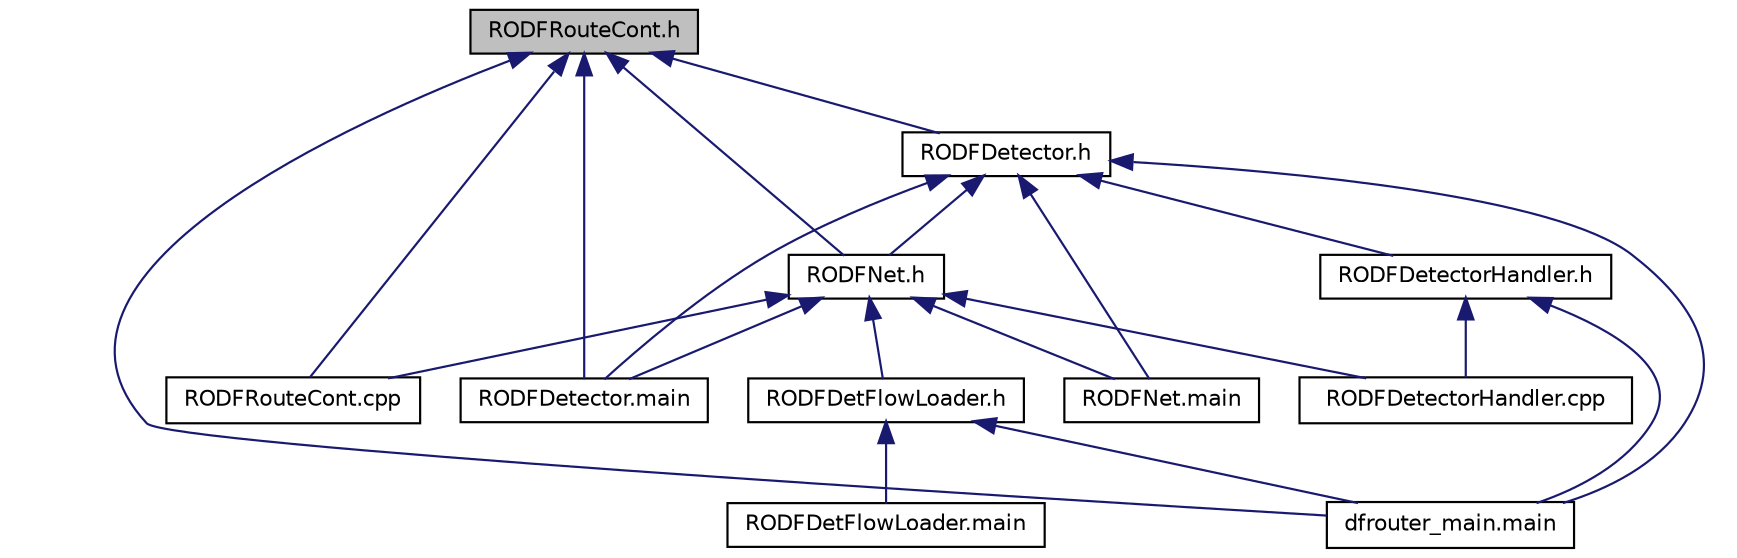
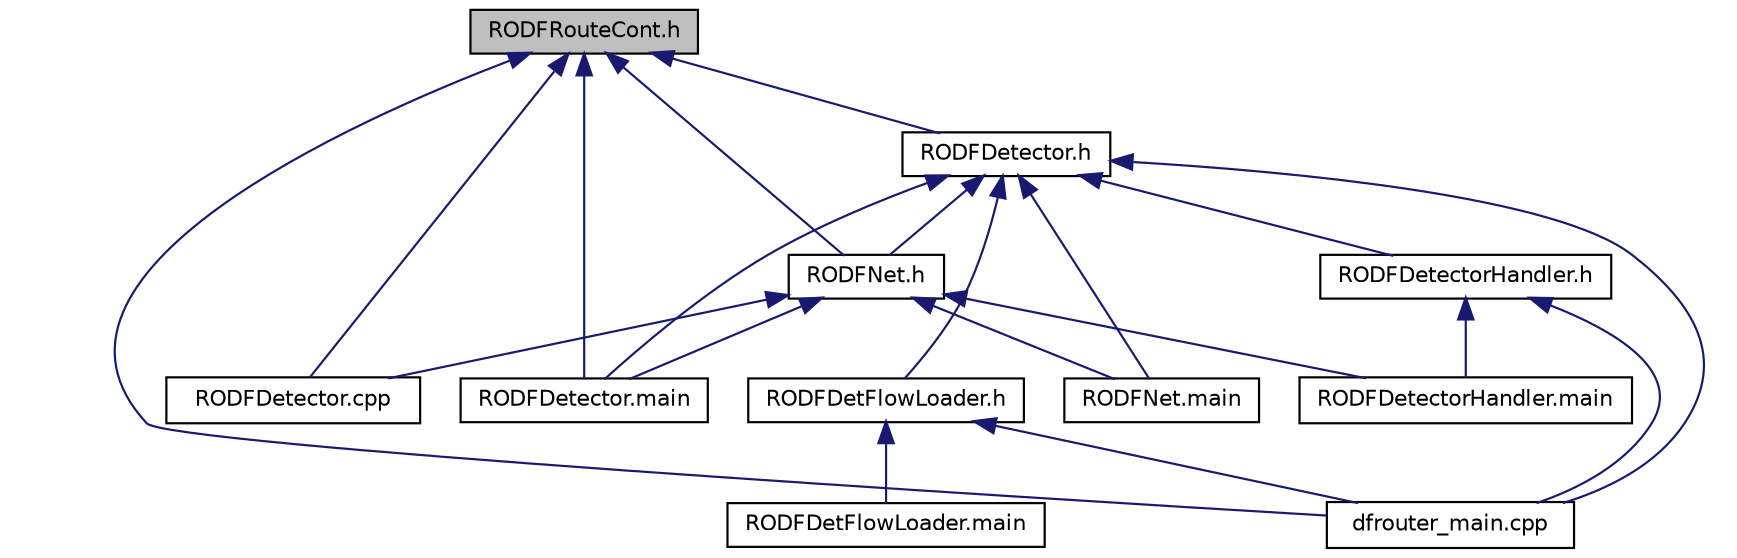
edge "RODFDetFlowLoader.h" -> "RODFNet.h": now "RODFDetFlowLoader.h" -> "RODFDetector.h"
node "RODFRouteCont.cpp": label "RODFRouteCont.cpp" -> "RODFDetector.cpp"
node "RODFDetectorHandler.cpp": label "RODFDetectorHandler.cpp" -> "RODFDetectorHandler.main"
node "dfrouter_main.main": label "dfrouter_main.main" -> "dfrouter_main.cpp"
